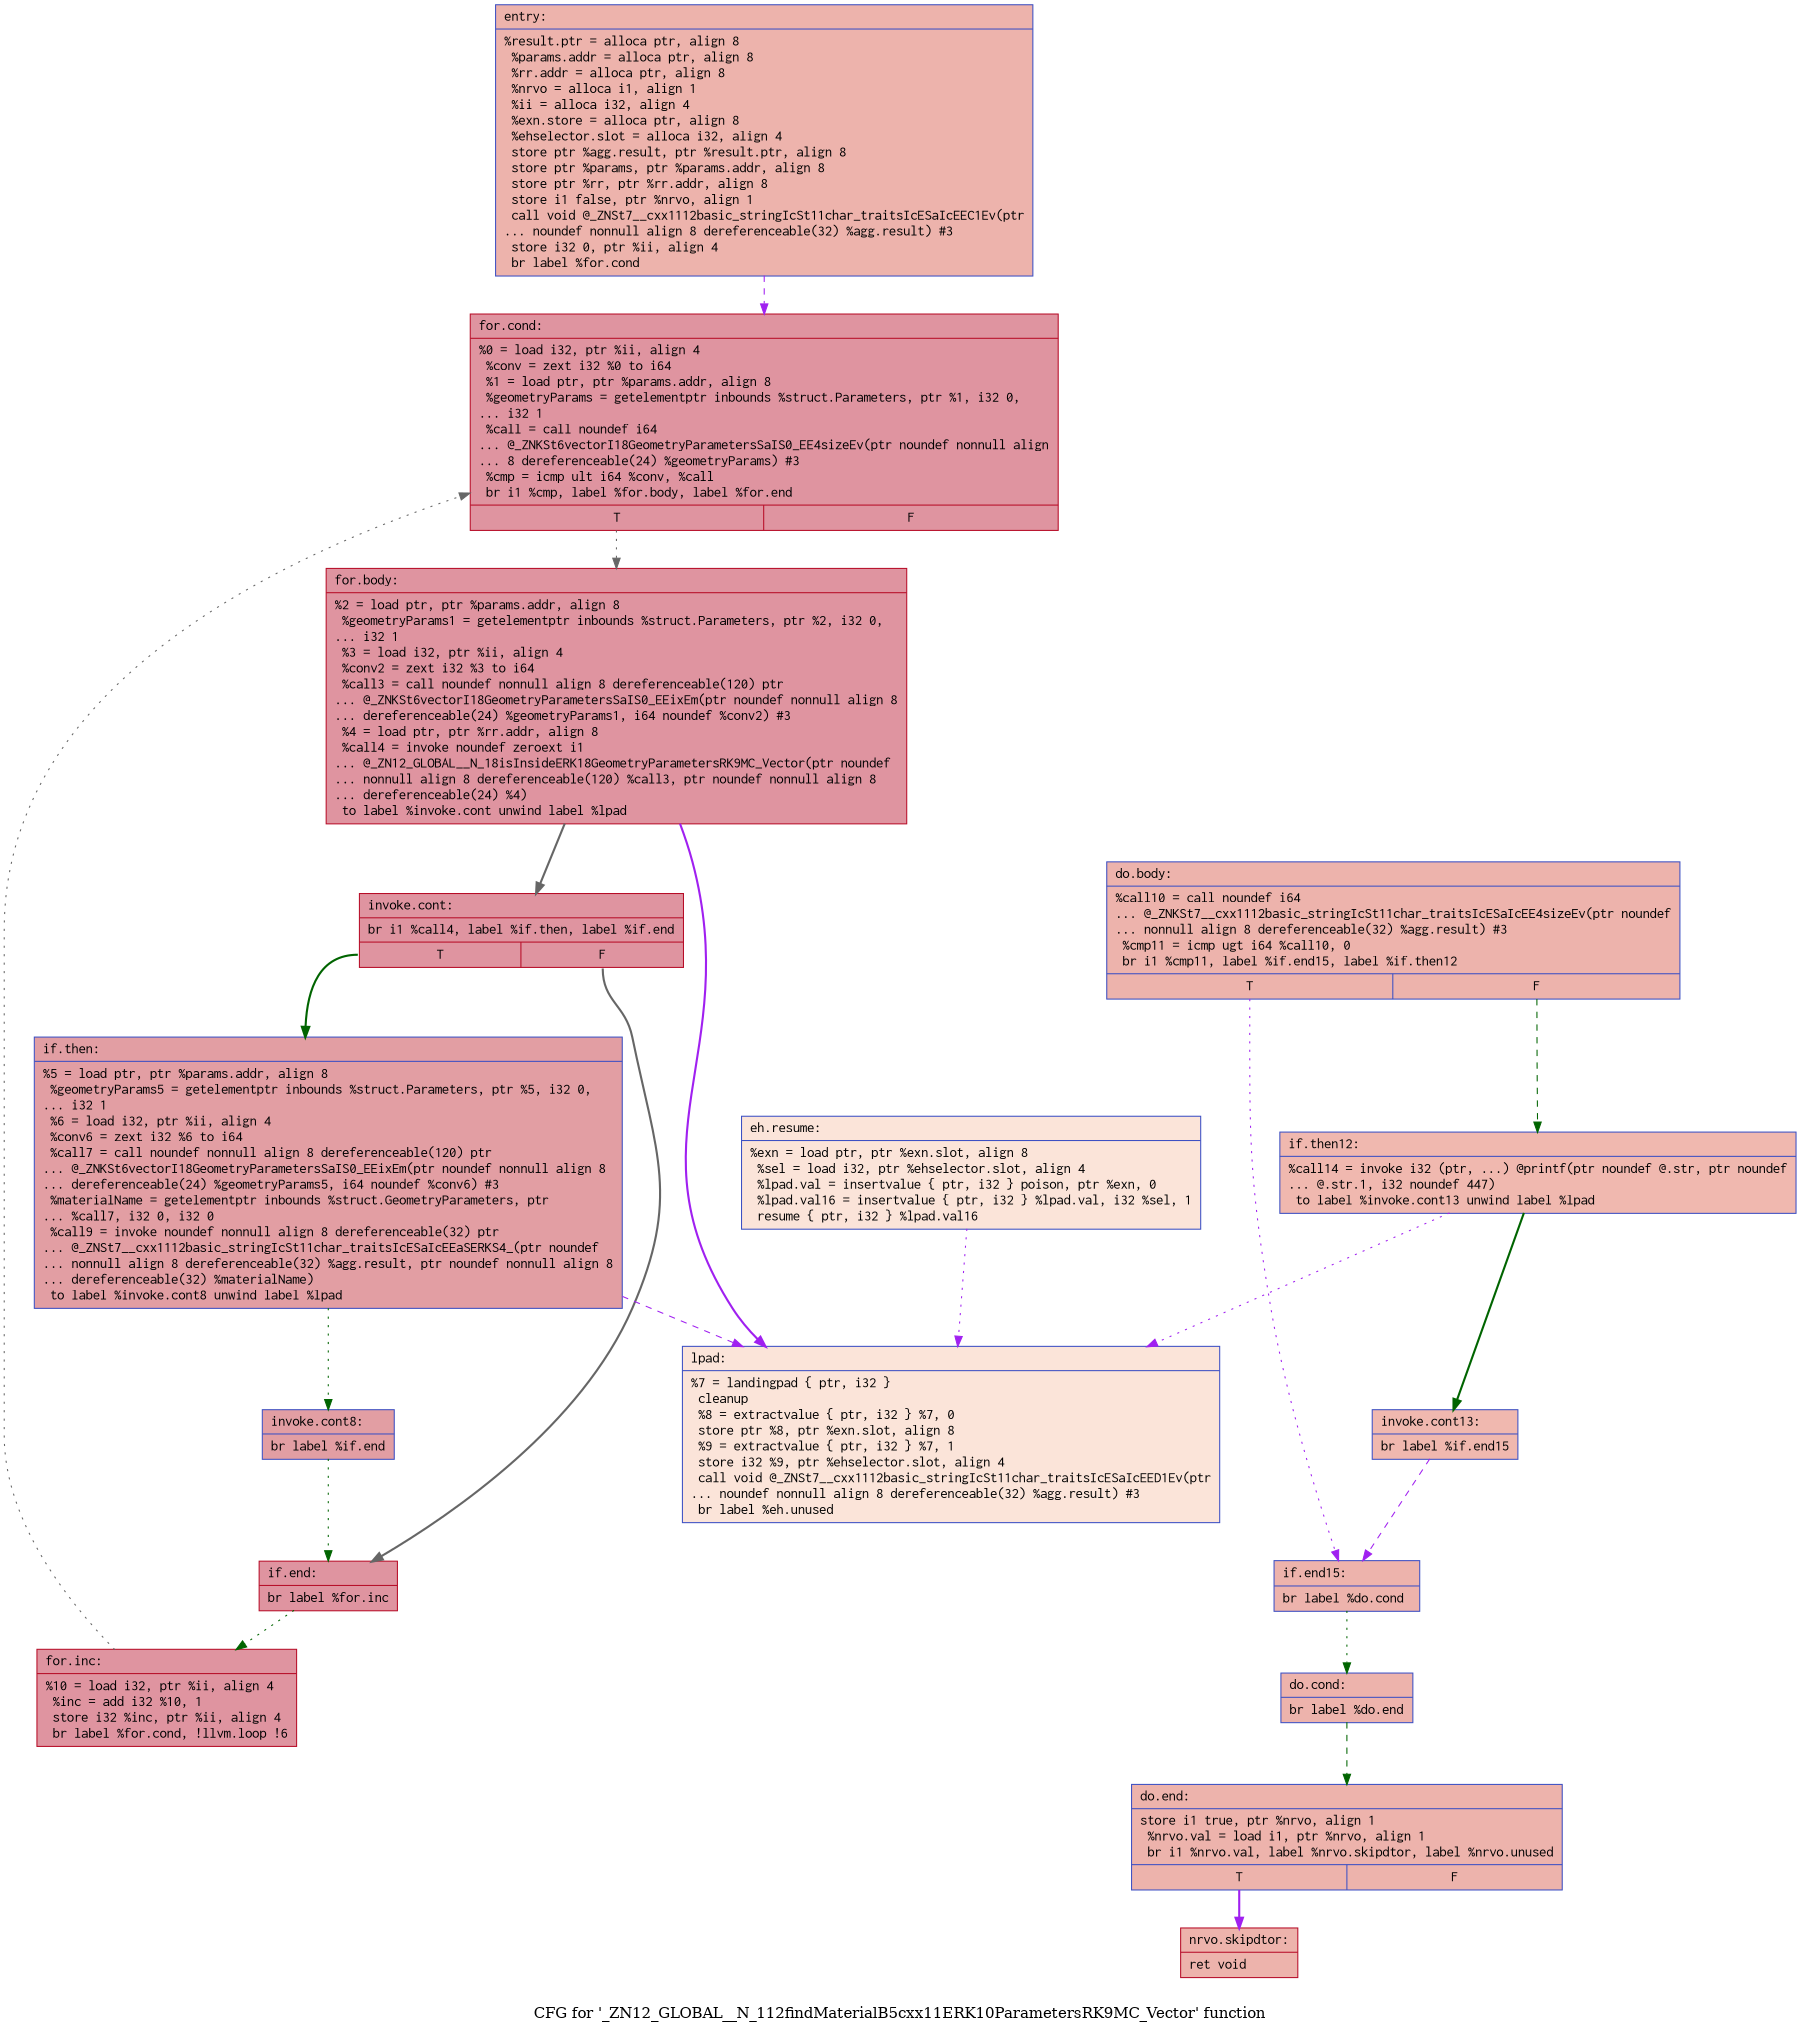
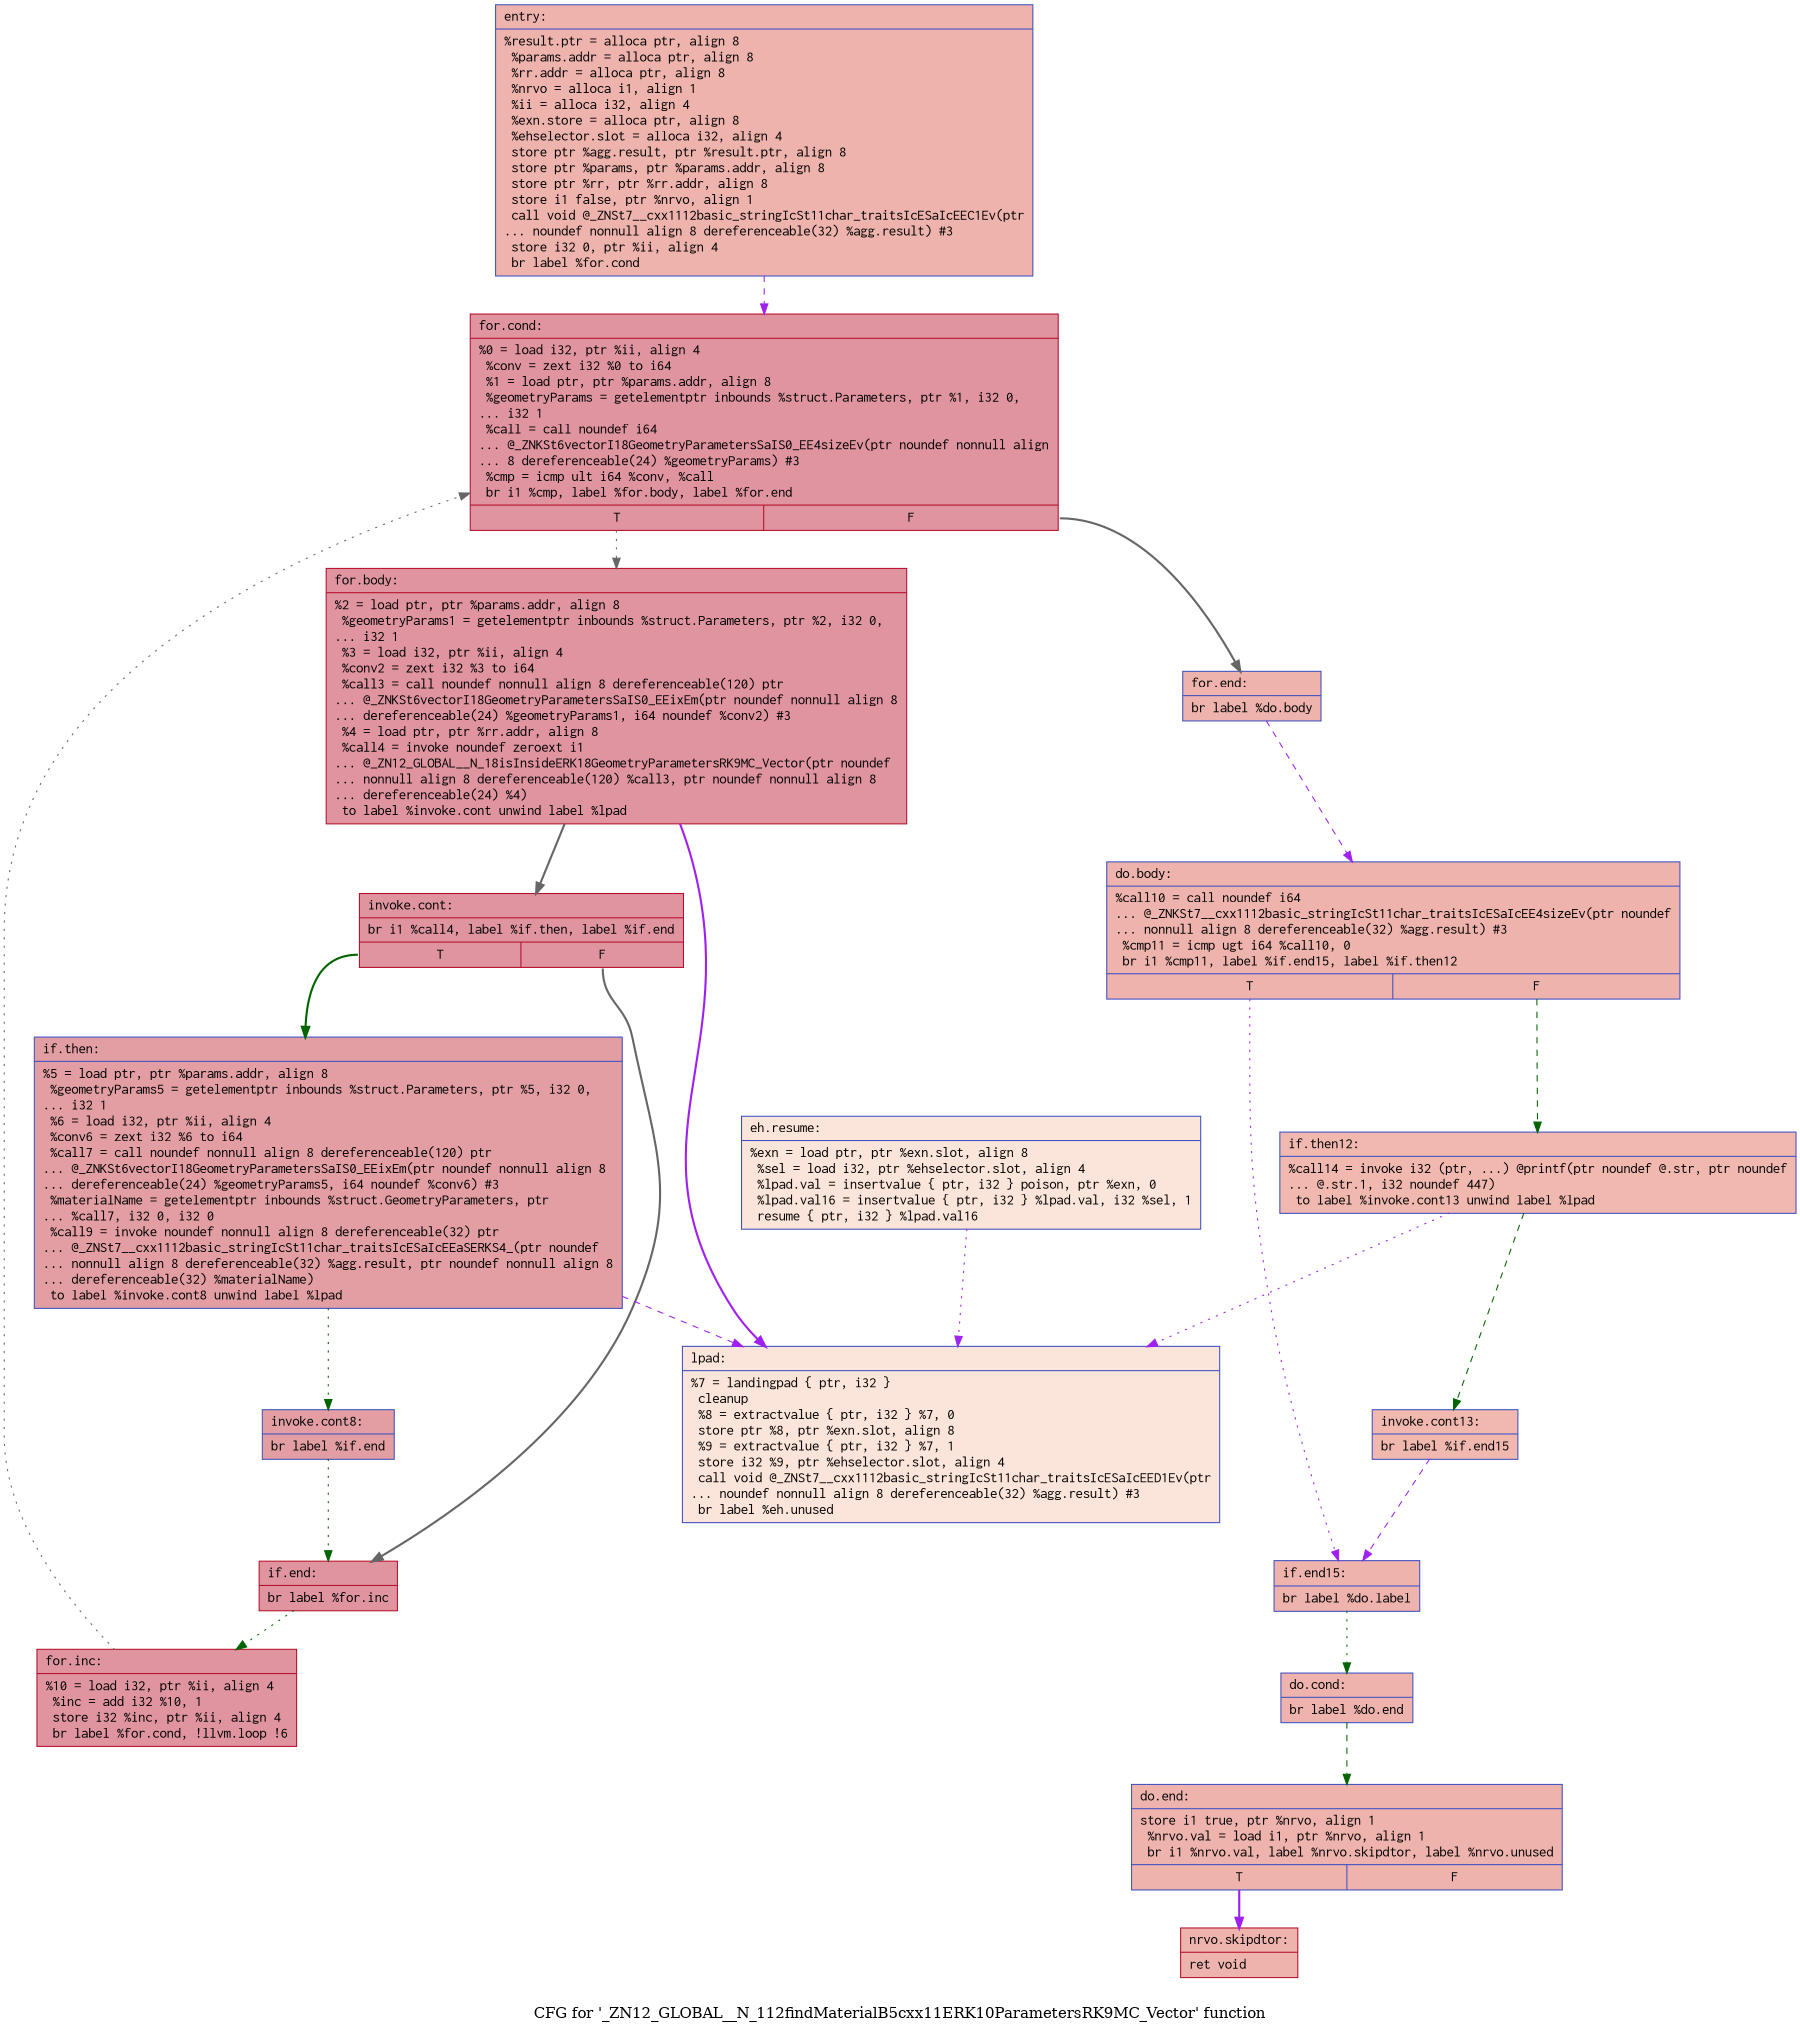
node "for.end:": added
edge "if.then12:" -> "invoke.cont13:": style bold -> dashed
node "if.end15:": text "br label %do.cond" -> "br label %do.label"
